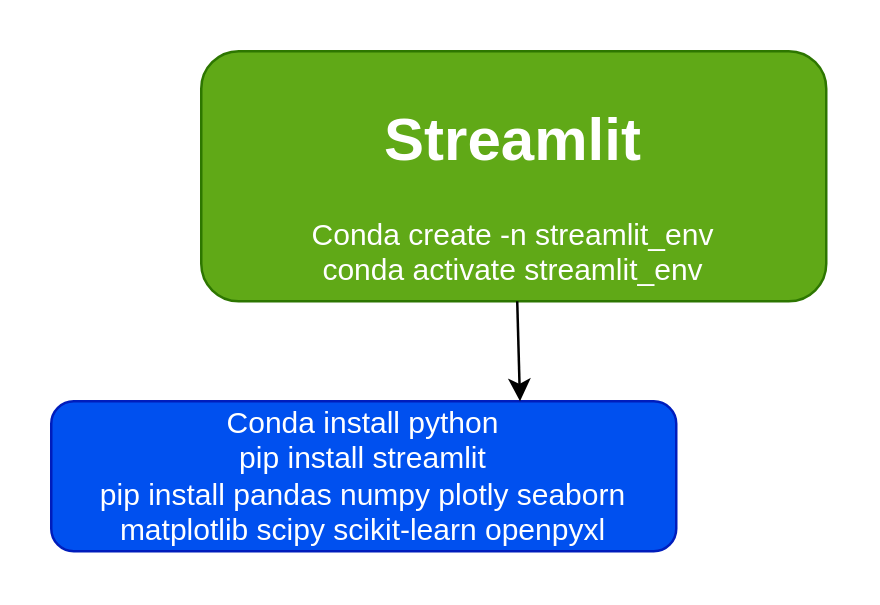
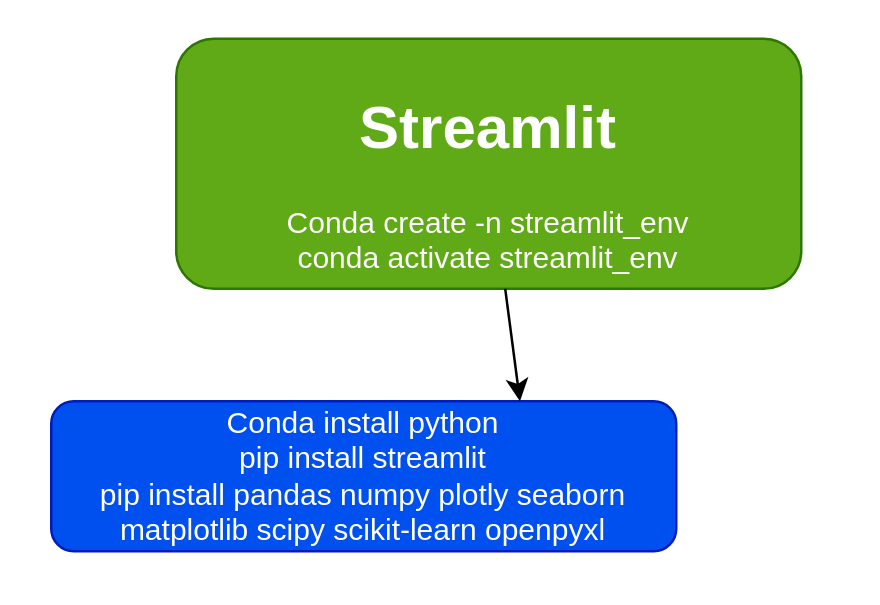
node "StreamlitConda create -n streamlit_env conda activate streamlit_env": moved (514, 176) -> (489, 164)
